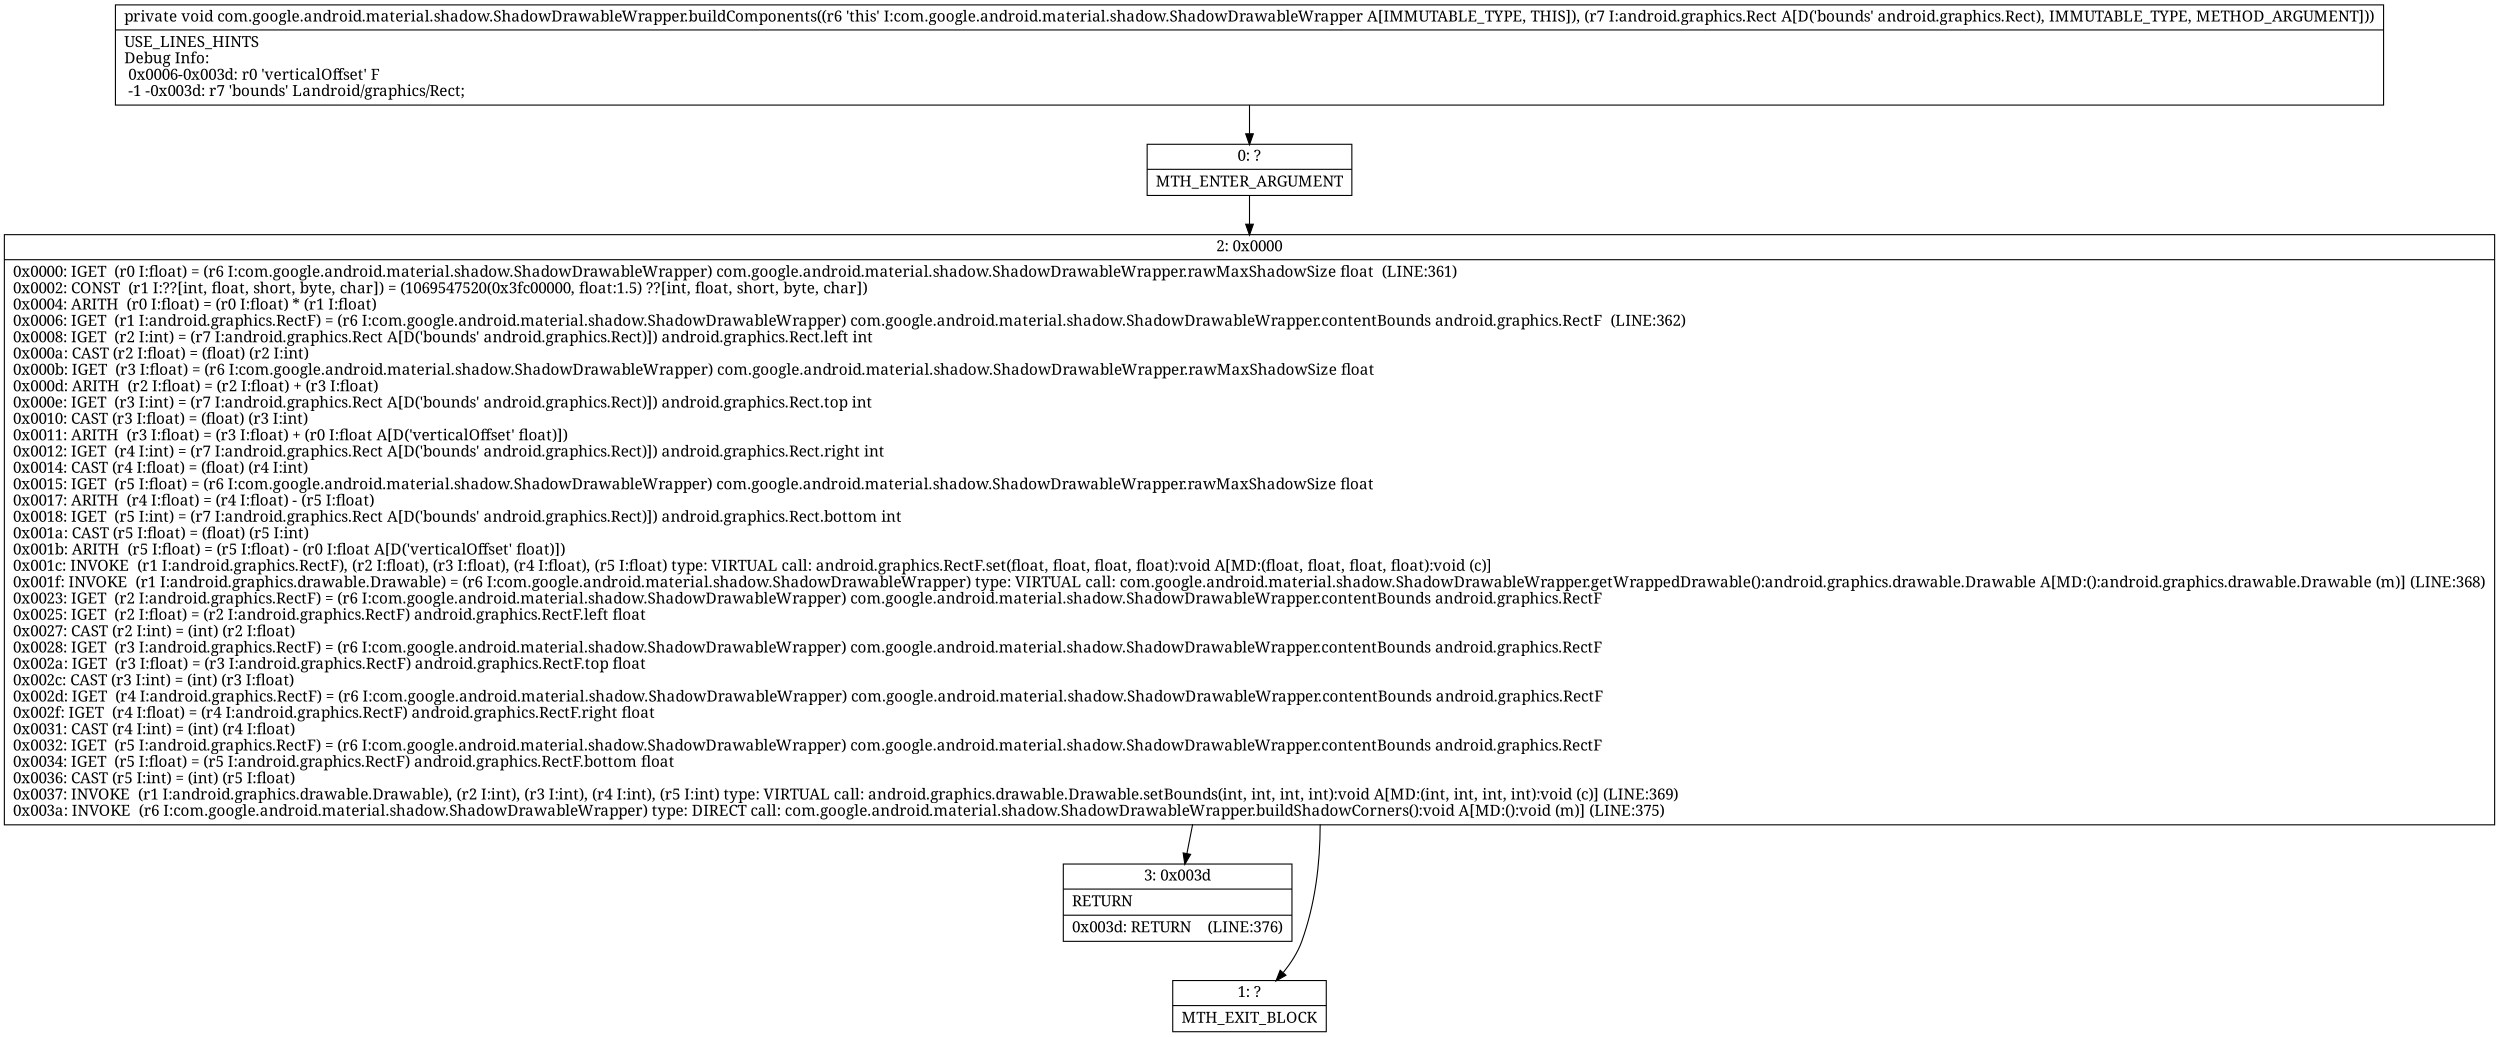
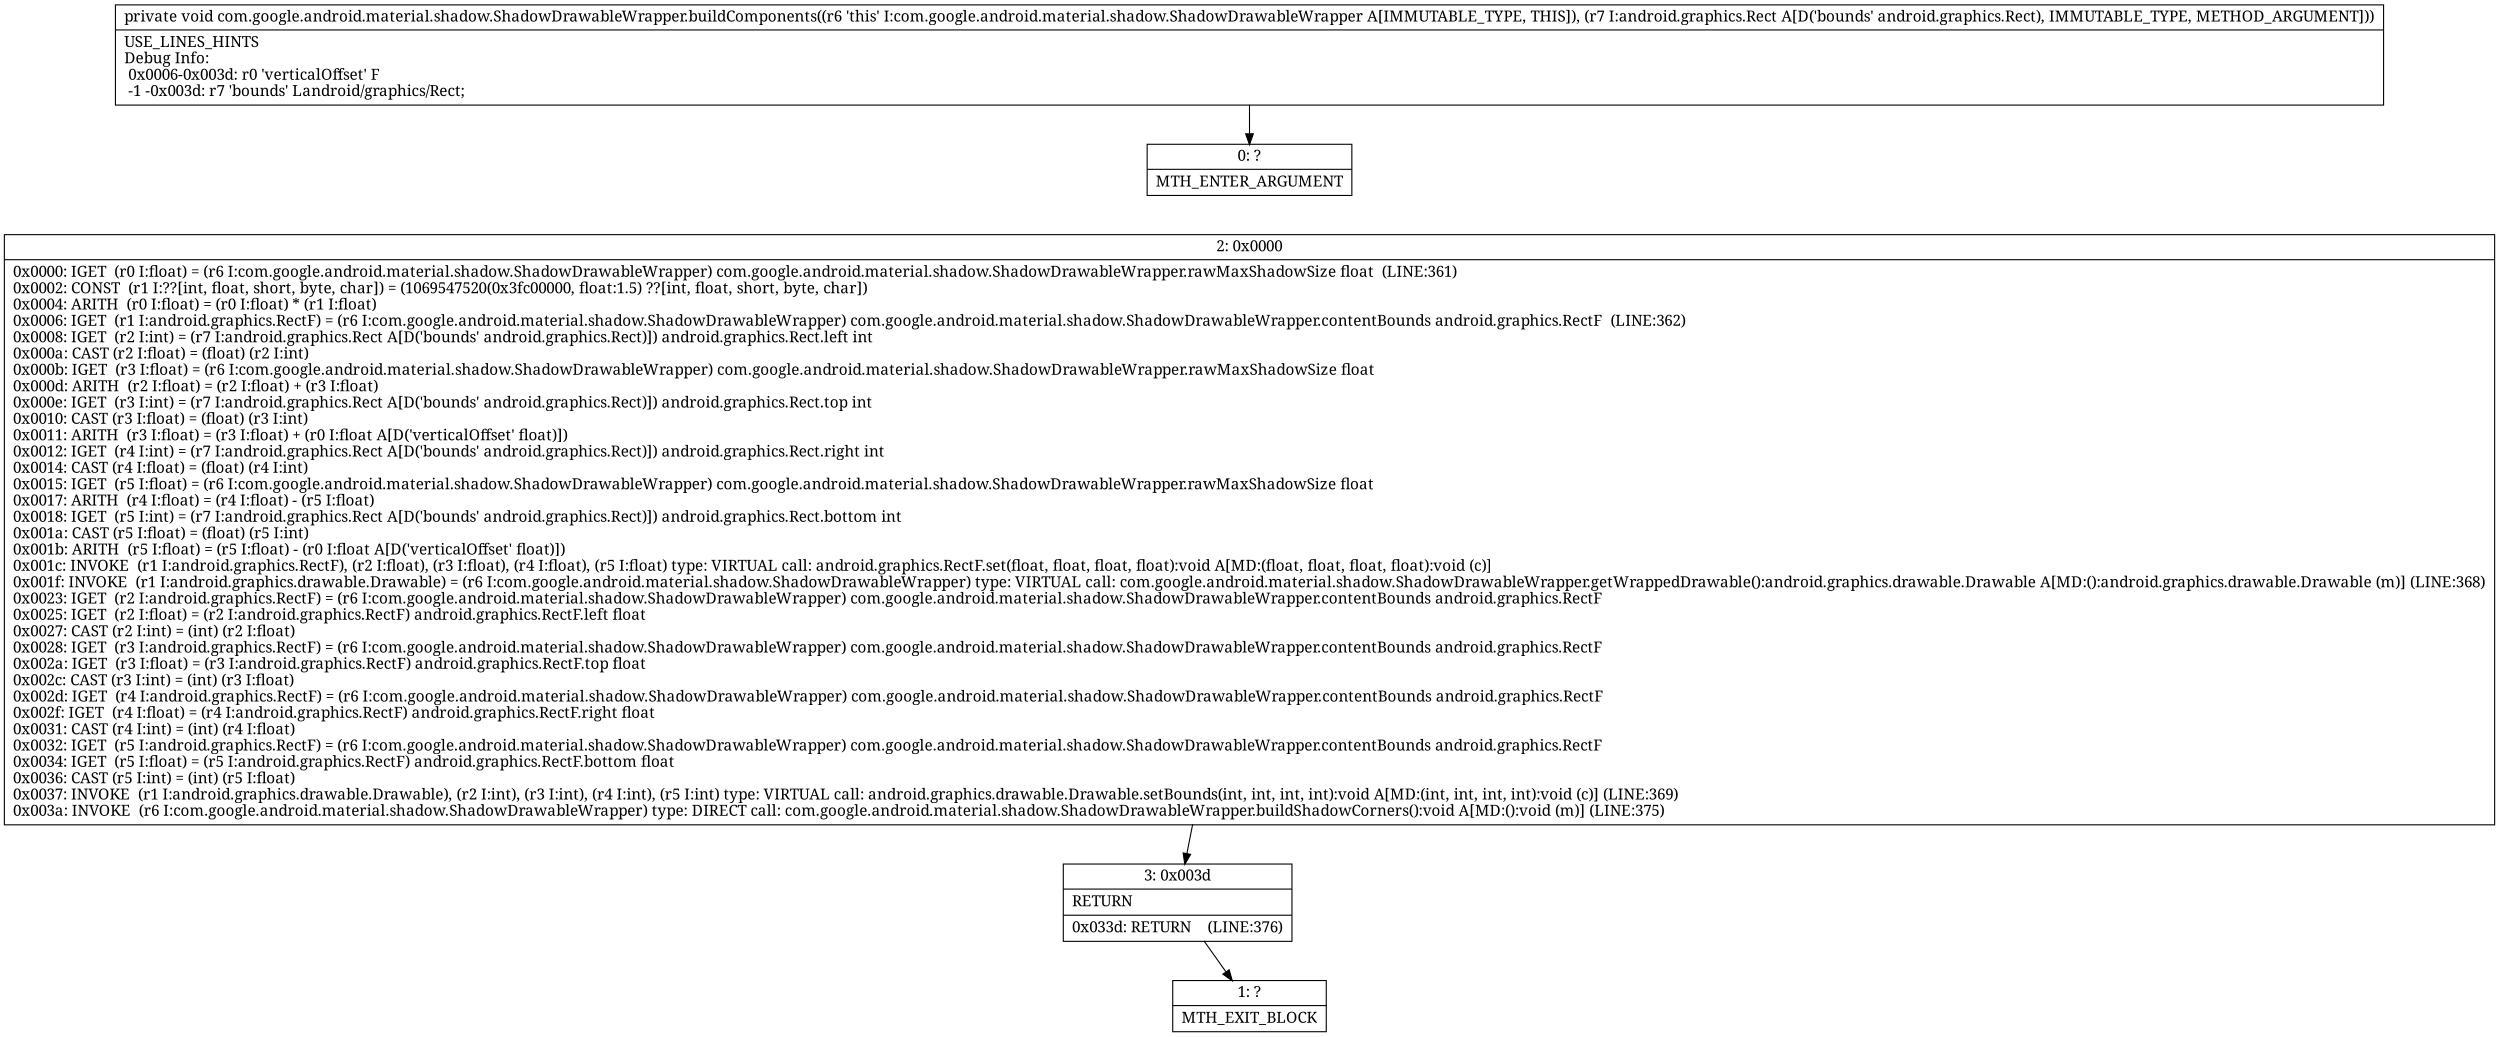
edge "0: ?" -> "2: 0x0000": removed
edge "2: 0x0000" -> "1: ?": now "3: 0x003d" -> "1: ?"
node "3: 0x003d": text "0x003d: RETURN    (LINE:376)" -> "0x033d: RETURN    (LINE:376)"
